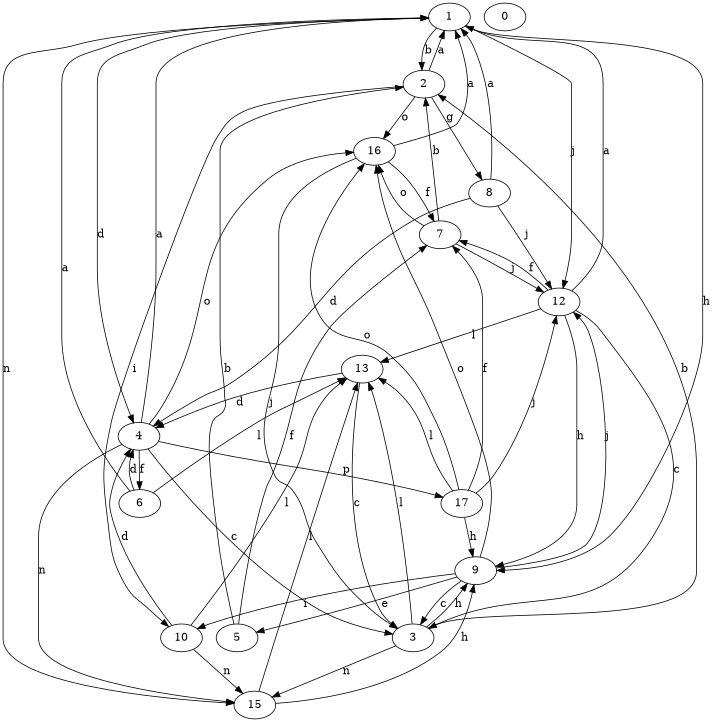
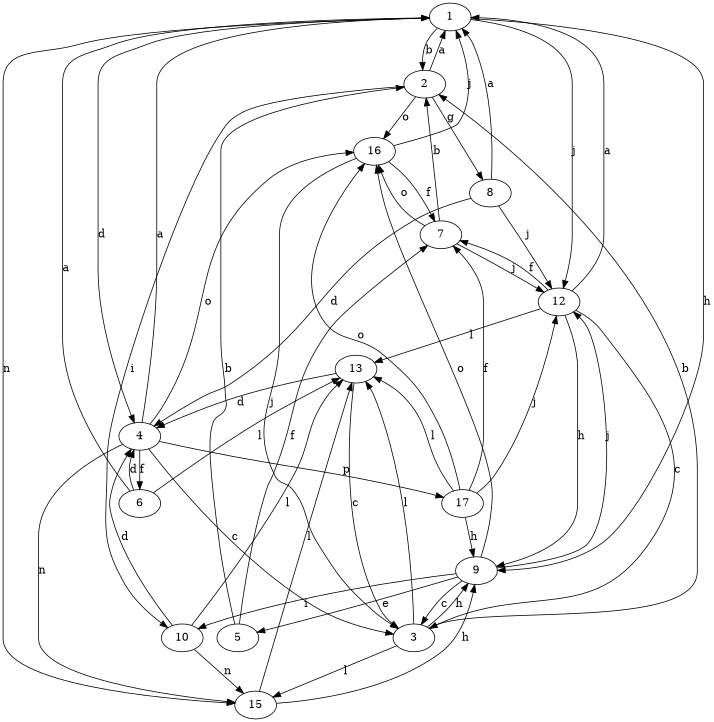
node "0": removed
edge "16" -> "1": label "a" -> "j"
edge "3" -> "15": label "n" -> "l"
